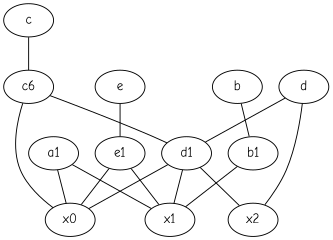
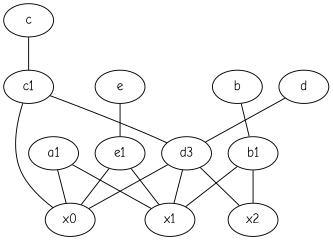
node "c6": label "c6" -> "c1"
node "d1": label "d1" -> "d3"
edge "d" -- "x2": now "b1" -- "x2"
